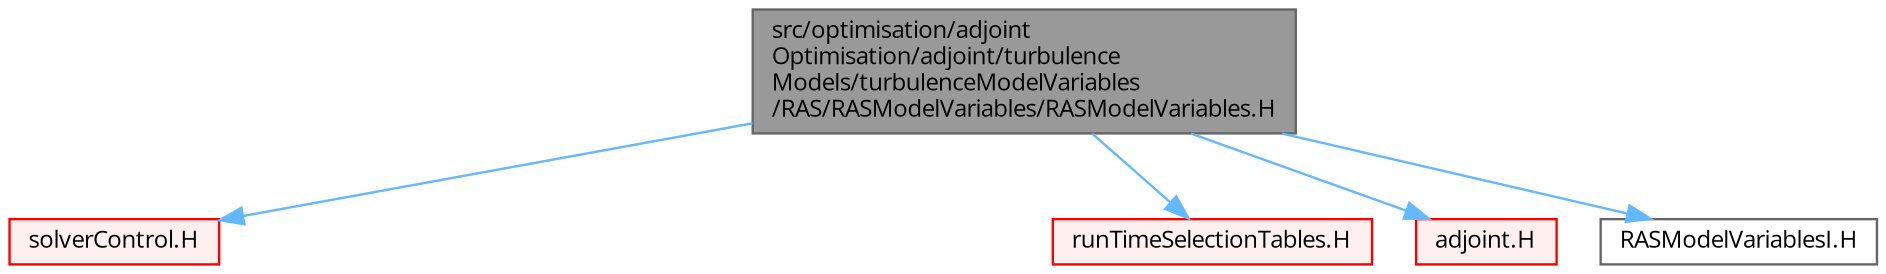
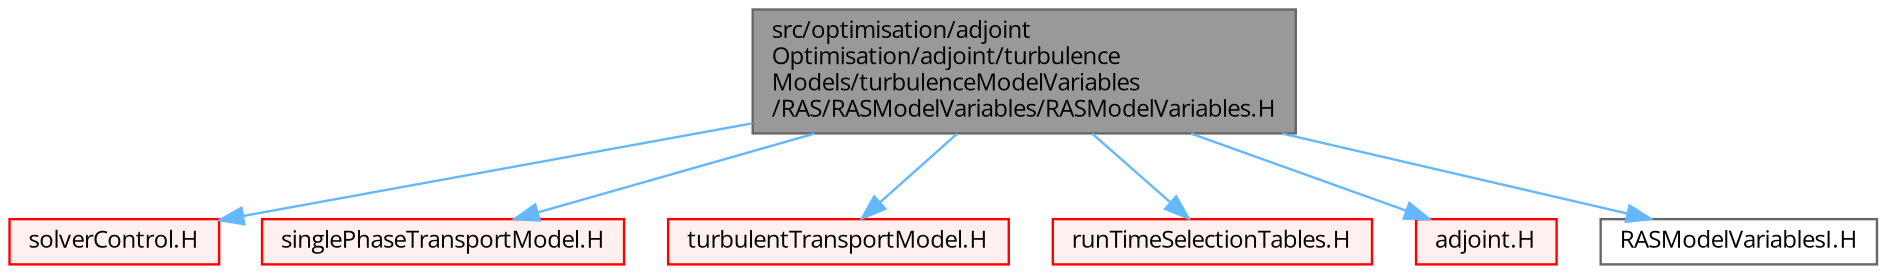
node "singlePhaseTransportModel.H": added
node "turbulentTransportModel.H": added
